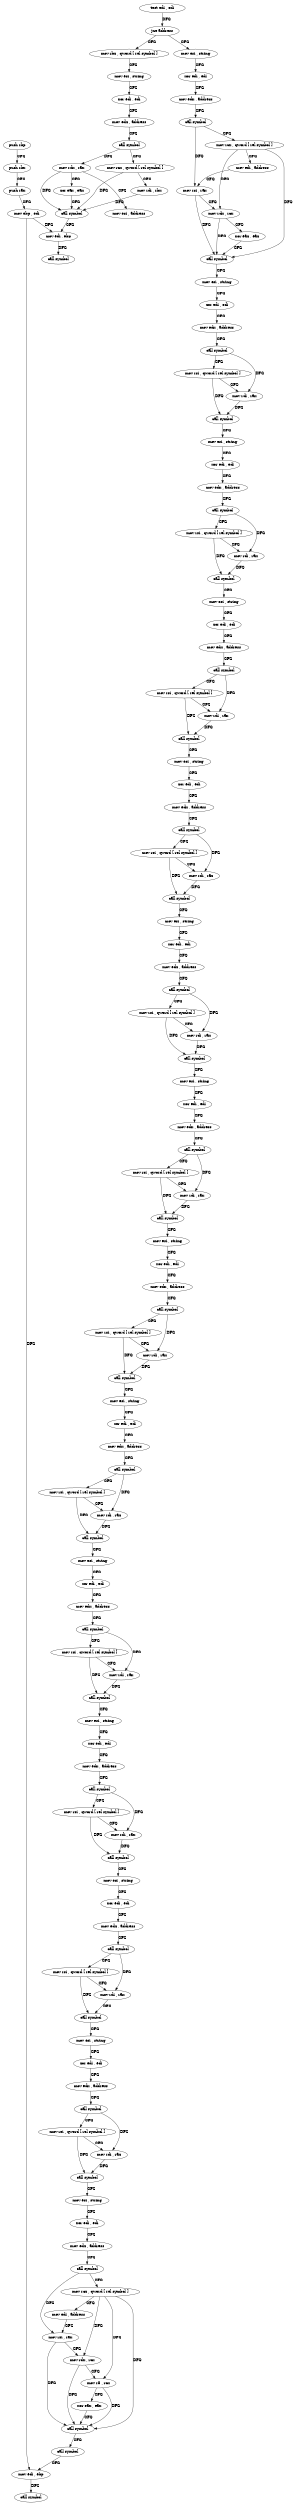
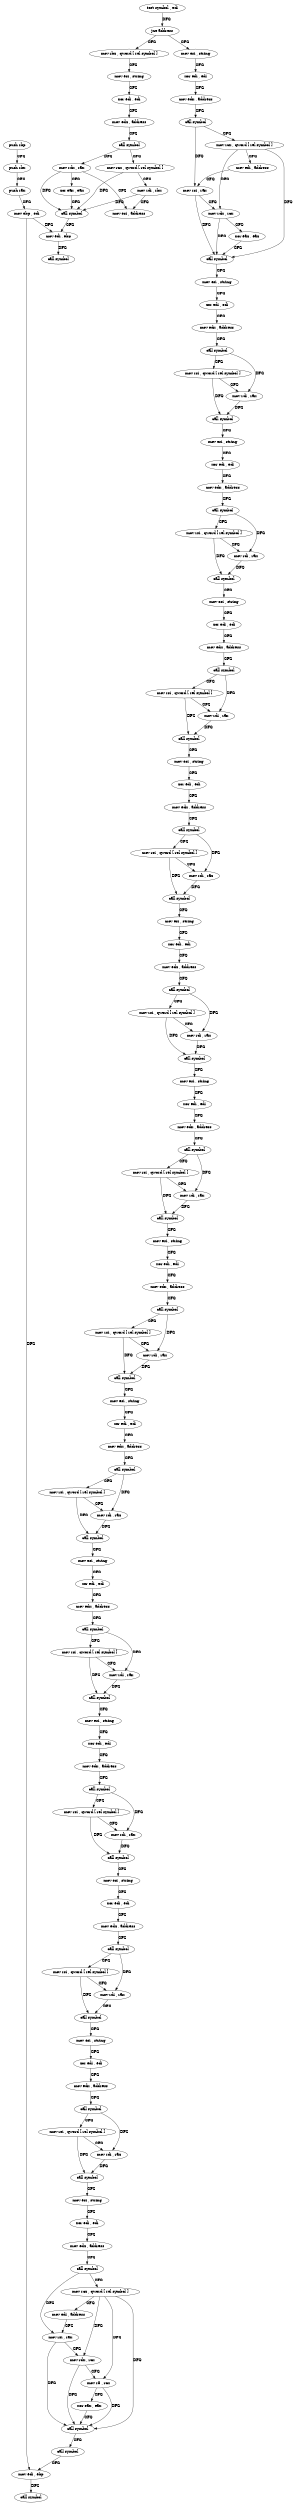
node "test edi , edi": label "test edi , edi" -> "test symbol , edi"
edge "mov rdi , rbx" -> "mov esi , address": added, label "CFG"
